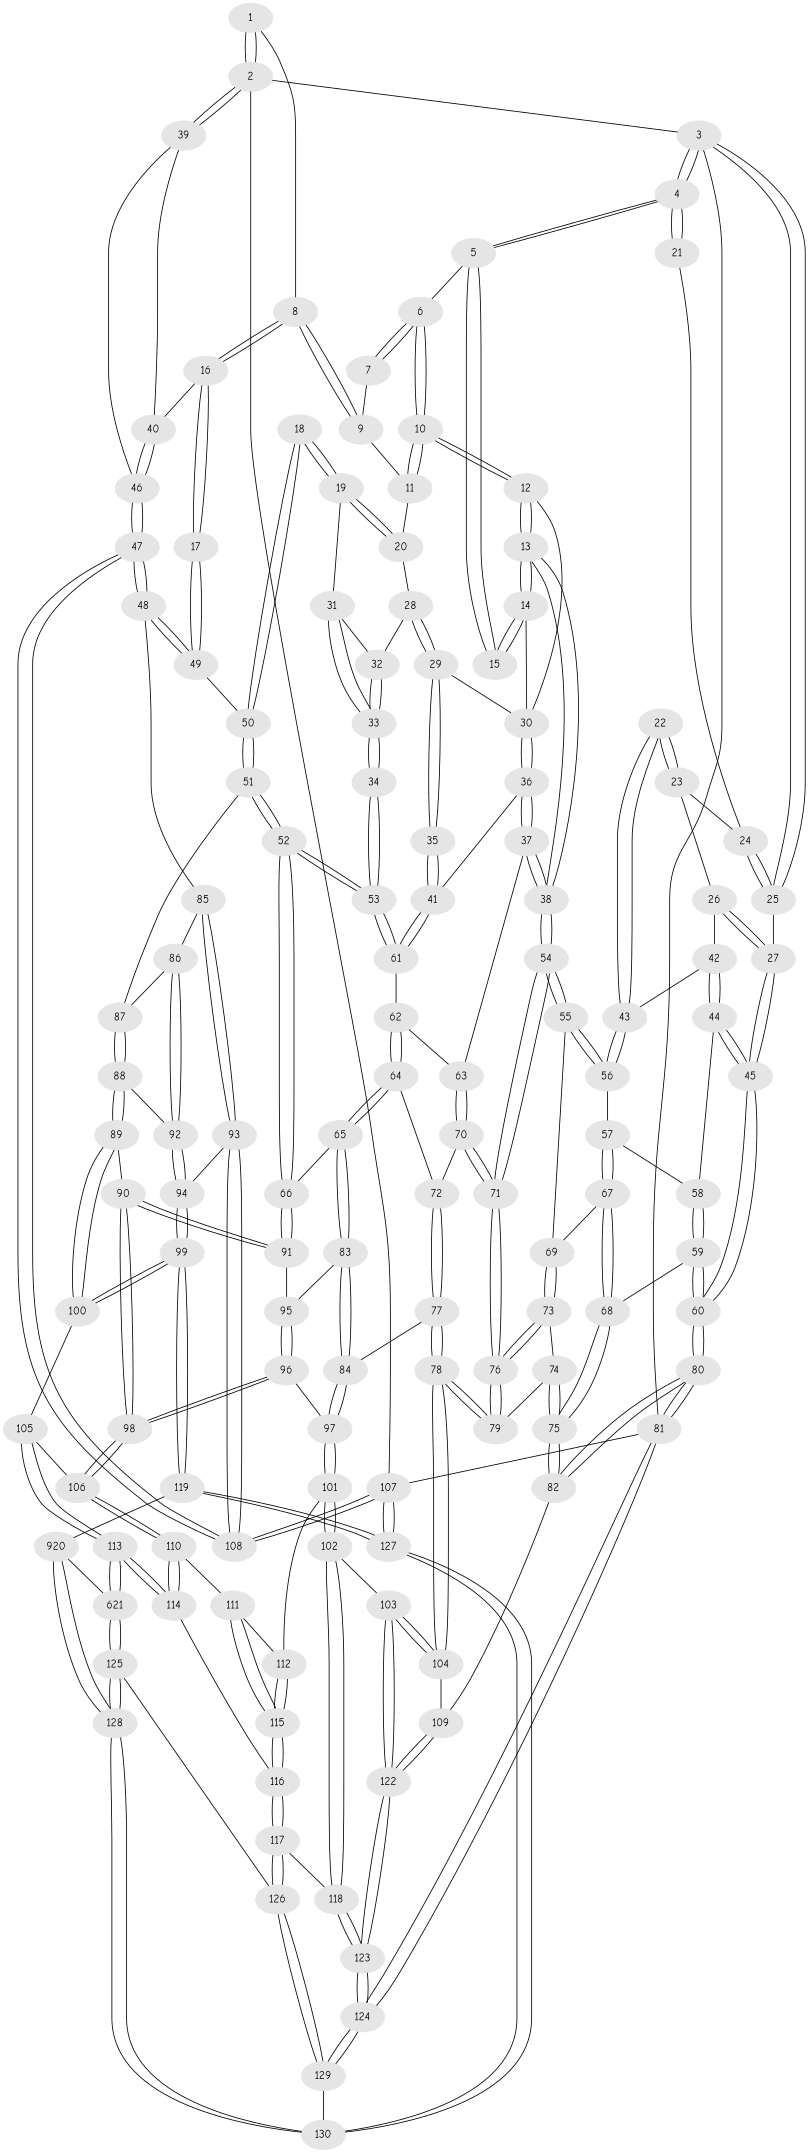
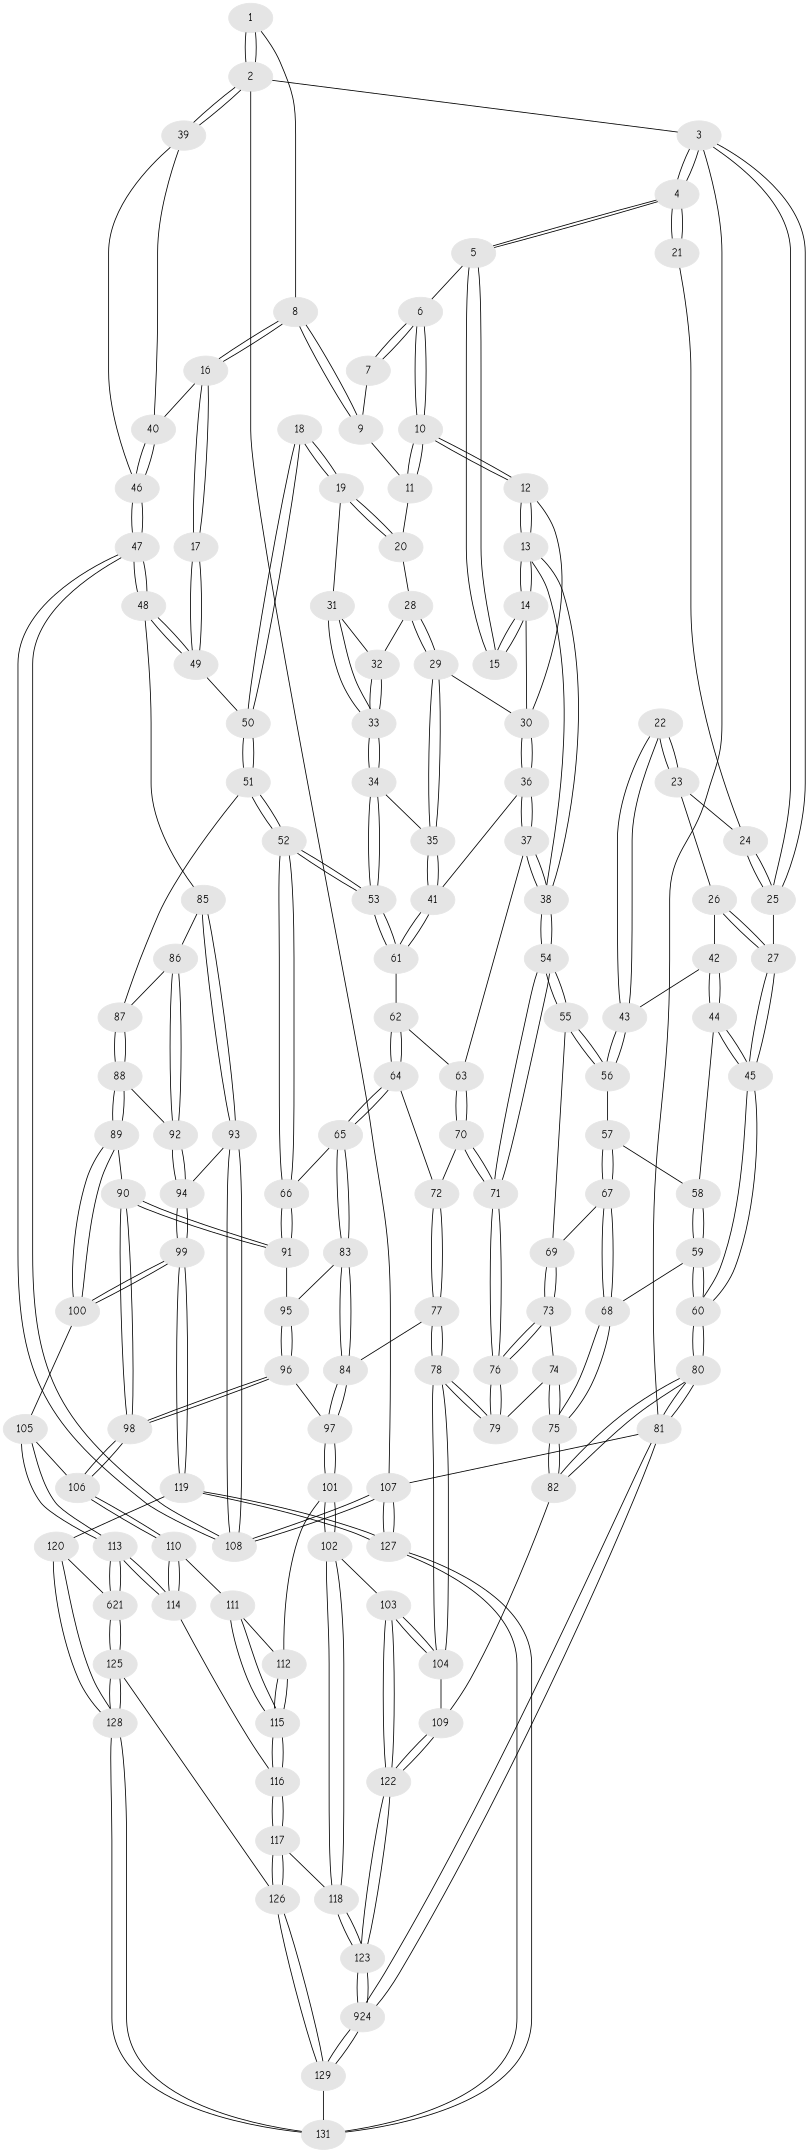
edge "34" -- "35": added
node "920": label "920" -> "120"
node "124": label "124" -> "924"
node "130": label "130" -> "131"
